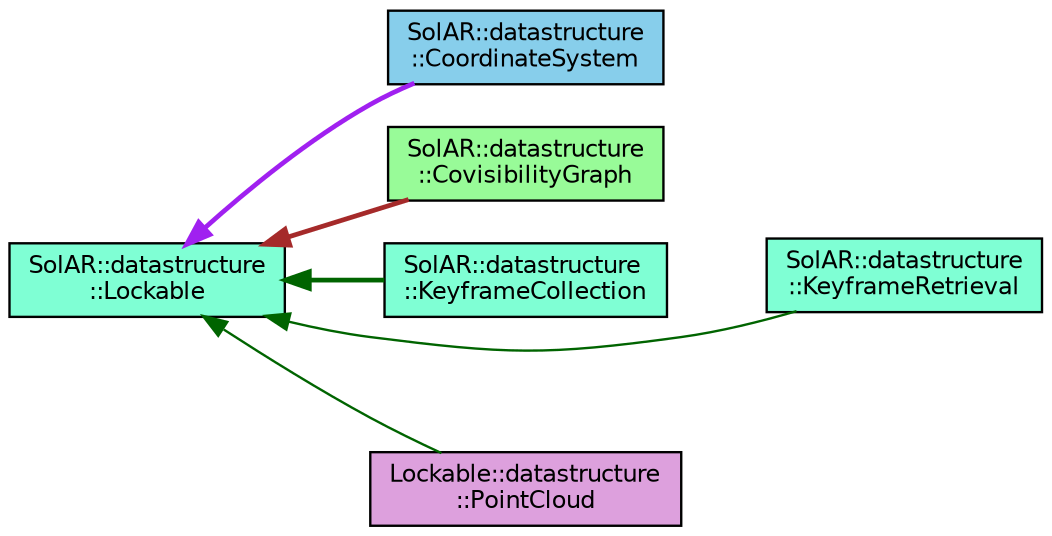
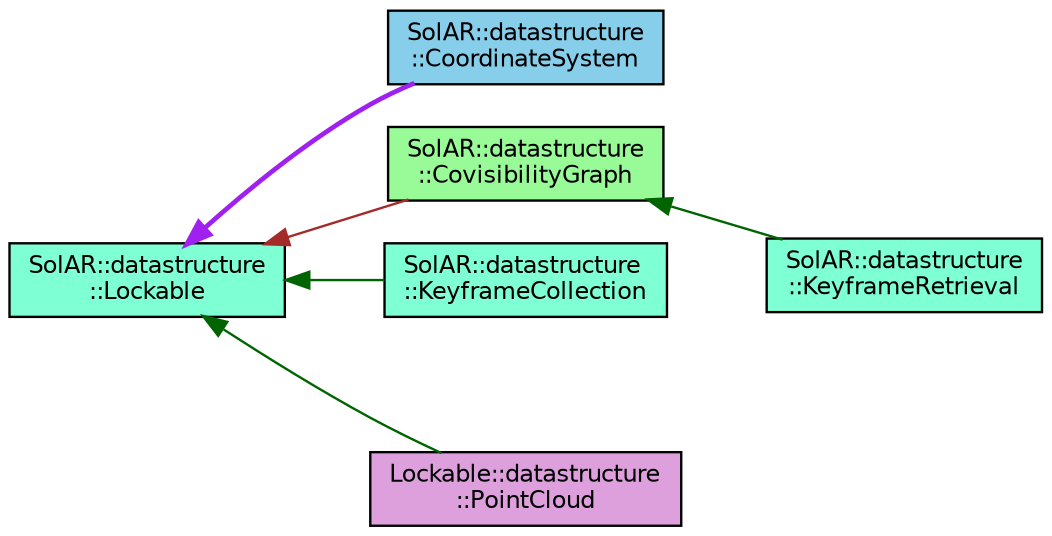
edge "SolAR::datastructure ::CovisibilityGraph" -> "SolAR::datastructure ::Lockable": style bold -> solid
edge "SolAR::datastructure ::KeyframeCollection" -> "SolAR::datastructure ::Lockable": style bold -> solid
edge "SolAR::datastructure ::KeyframeRetrieval" -> "SolAR::datastructure ::Lockable": now "SolAR::datastructure ::KeyframeRetrieval" -> "SolAR::datastructure ::CovisibilityGraph"
